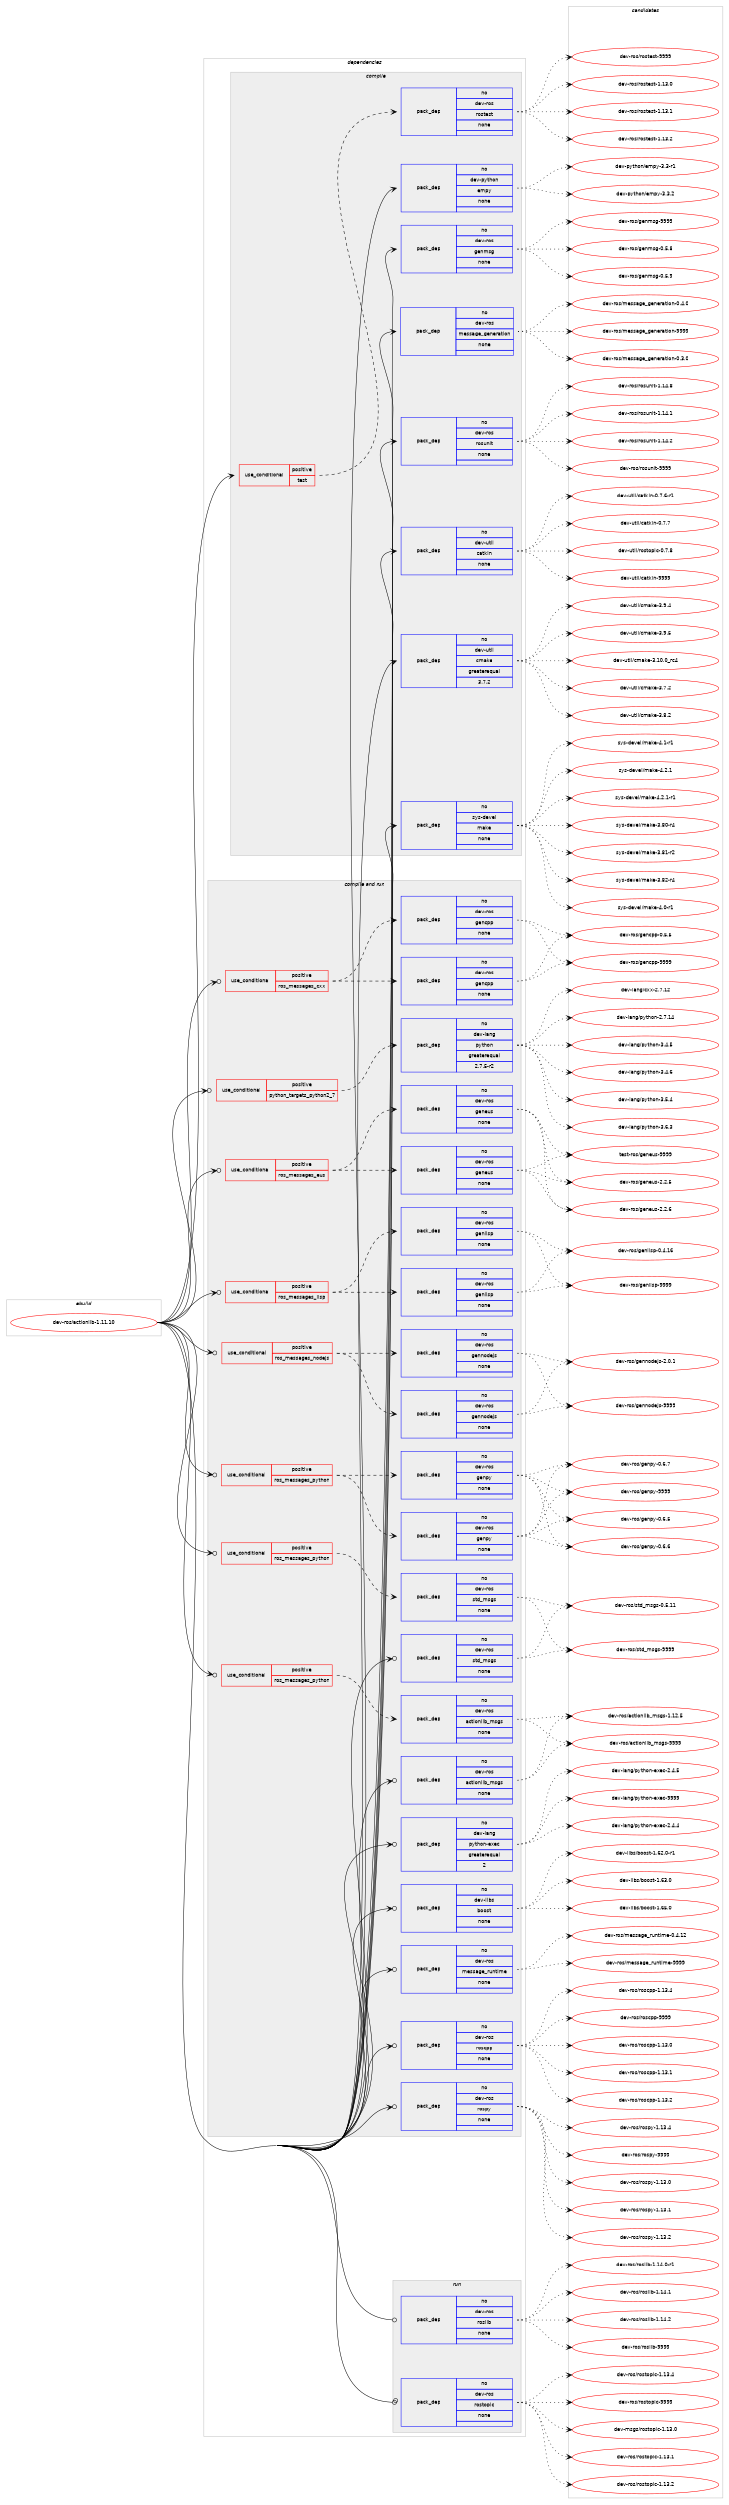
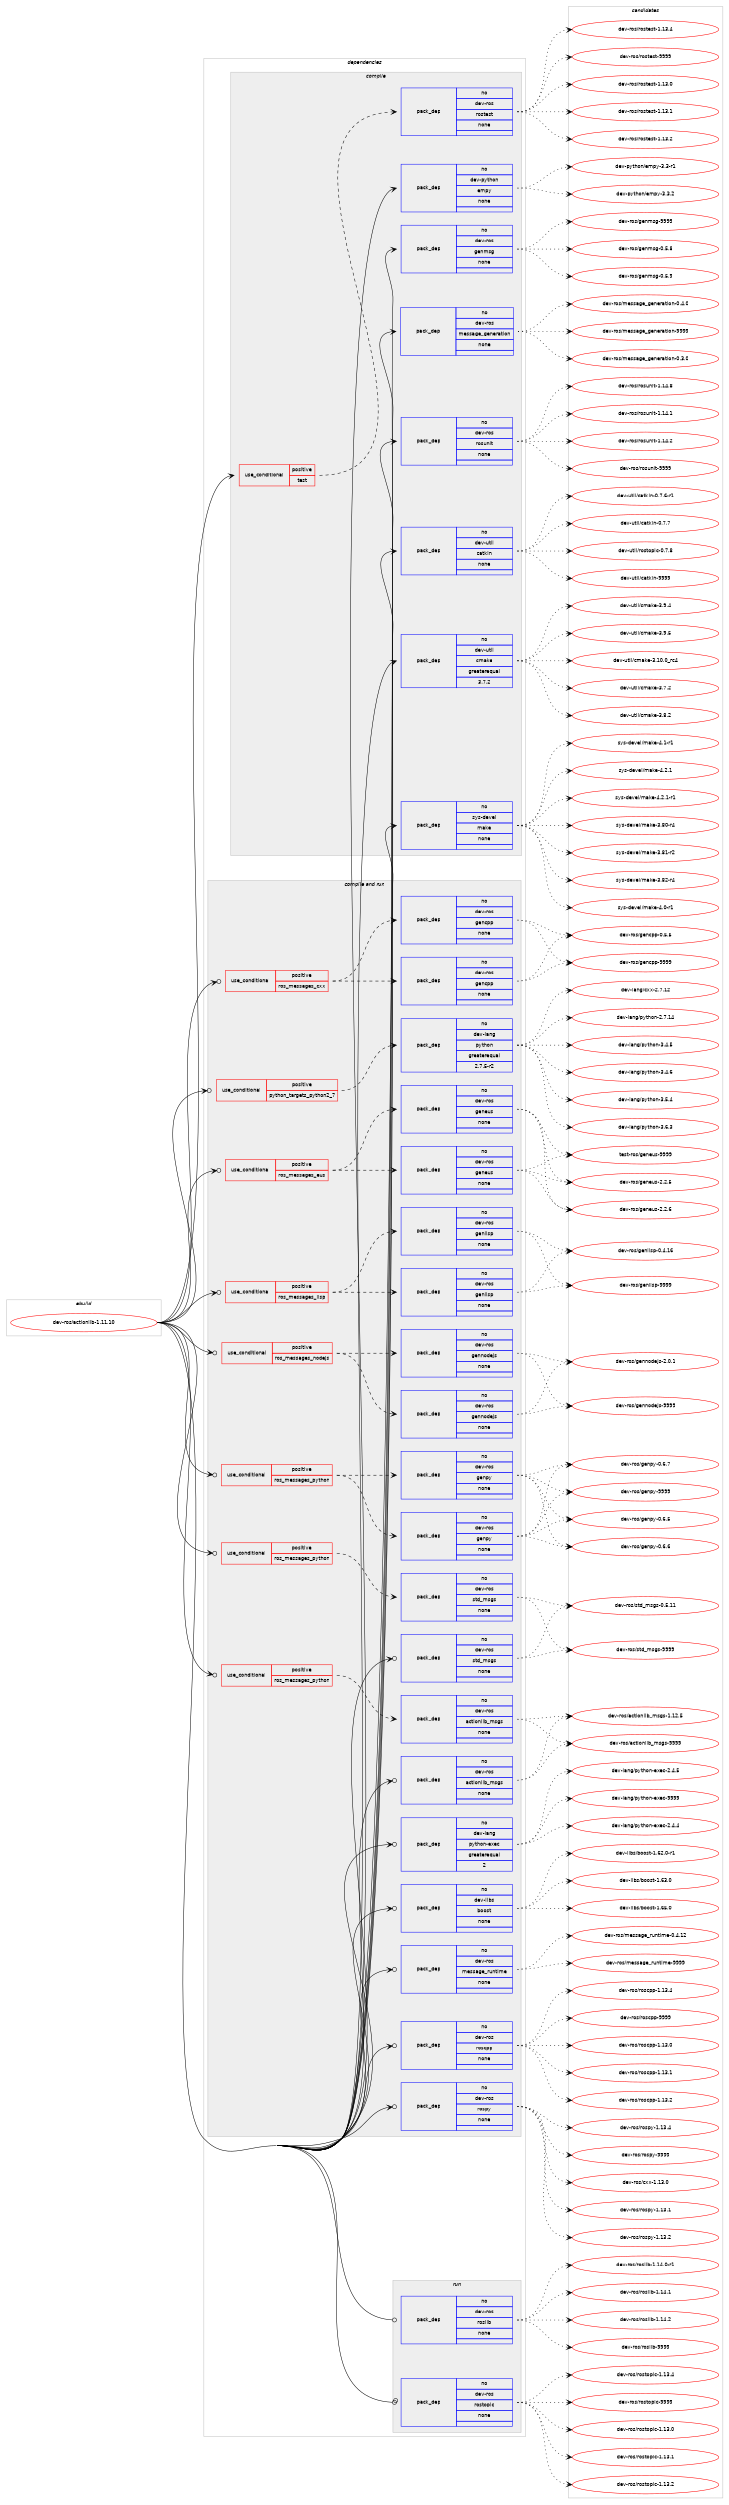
node "dev-ros/rostest-1.13.4": added
node "dev-ros/rospy-1.13.0": label "dev-ros/rospy-1.13.0" -> "dev-ros/cxx-1.13.0"
node "dev-msgs/rostopic-1.13.0": label "dev-msgs/rostopic-1.13.0" -> "dev-ros/rostopic-1.13.0"
